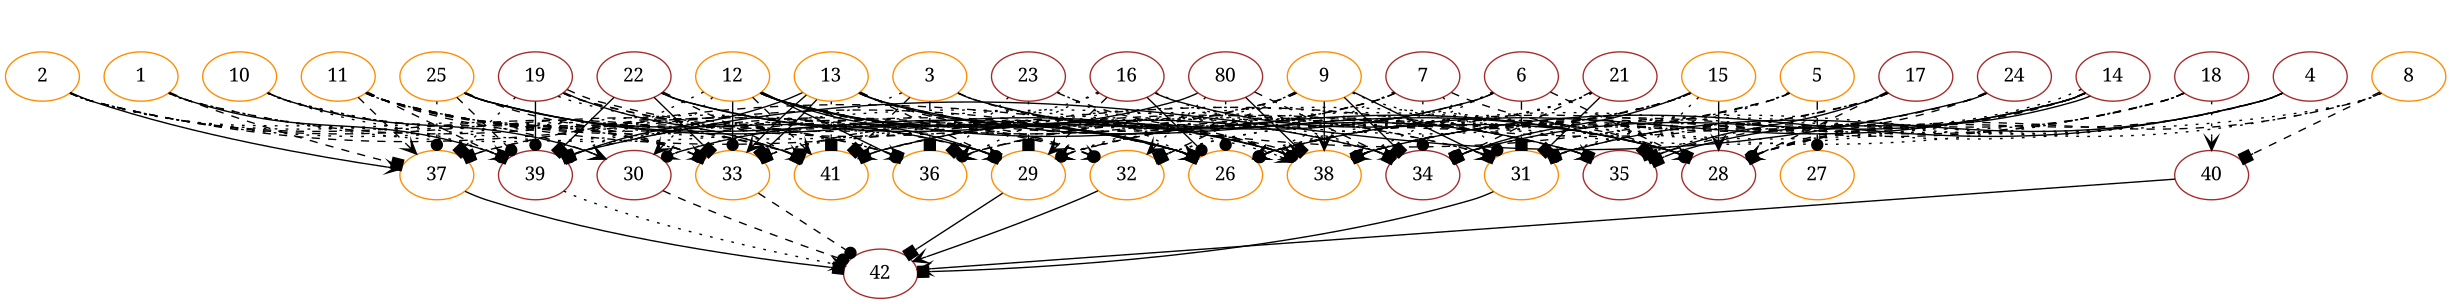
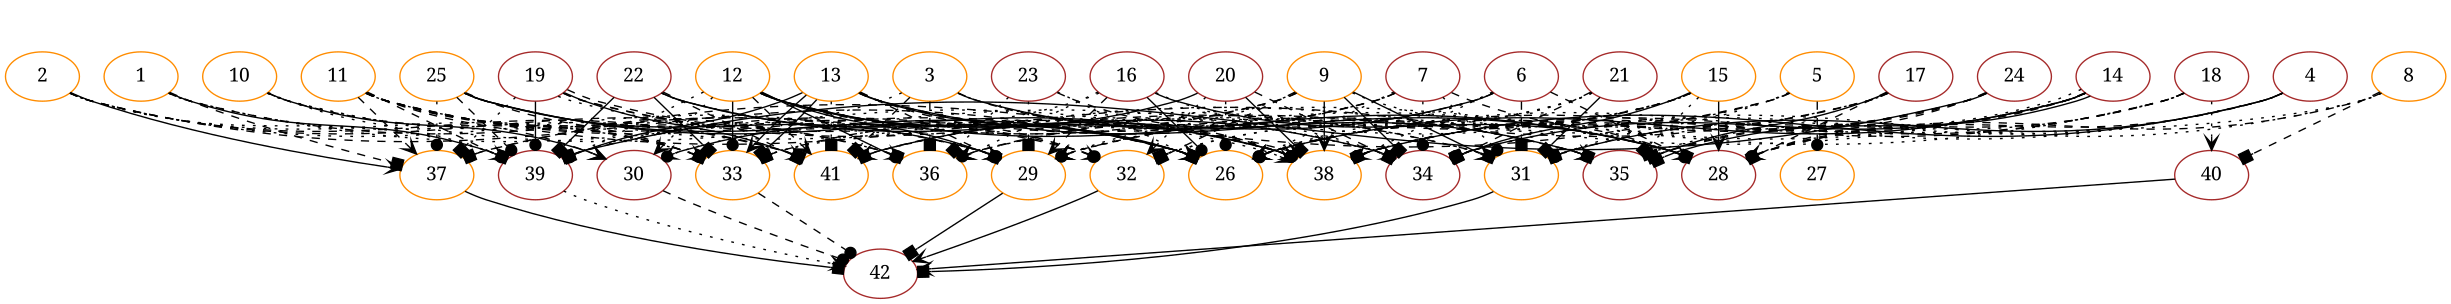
node "80": label "80" -> "20"
edge "24" -> "35": added
